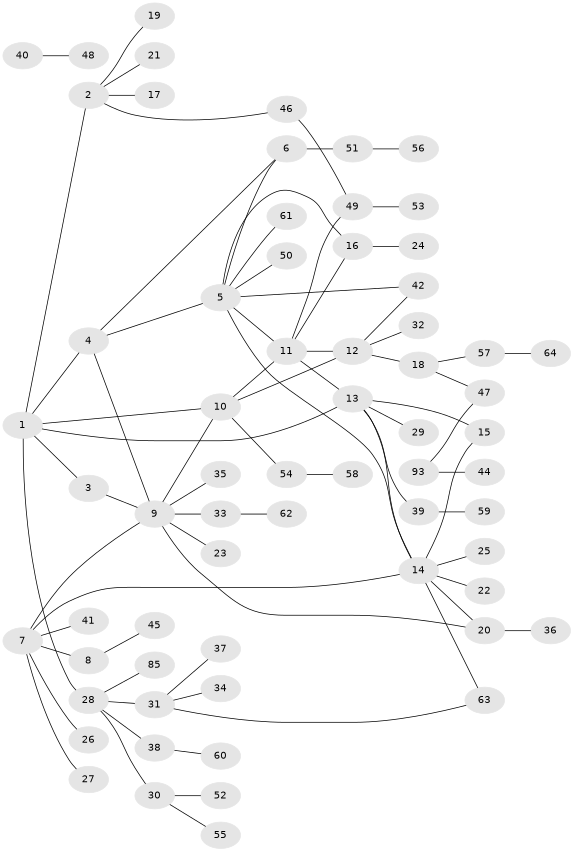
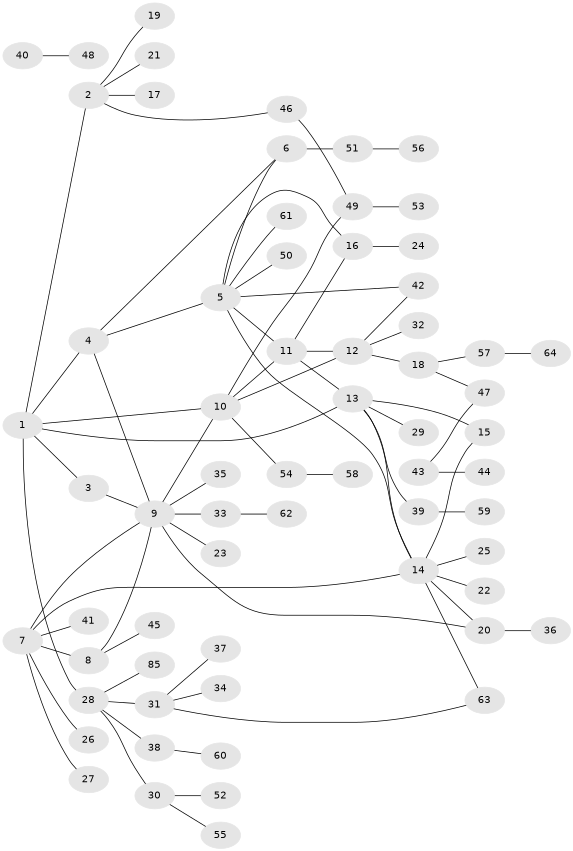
edge "49" -- "11": now "49" -- "10"
node "93": label "93" -> "43"
edge "9" -- "8": added
